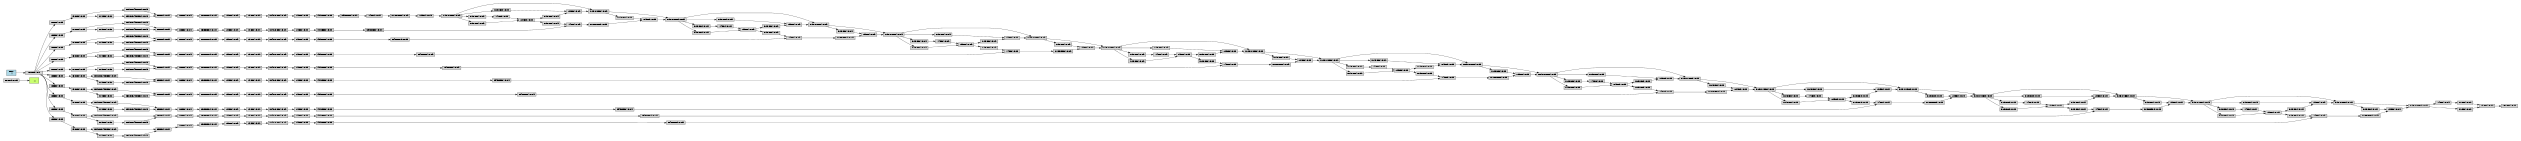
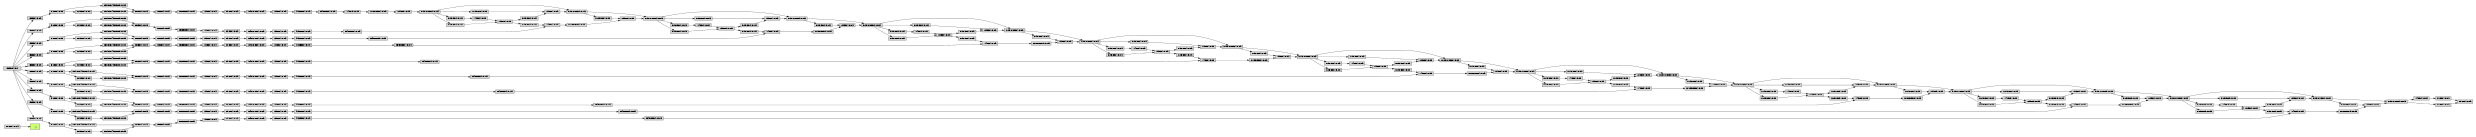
node "temp ()": removed
node "MeanBackward0": removed
